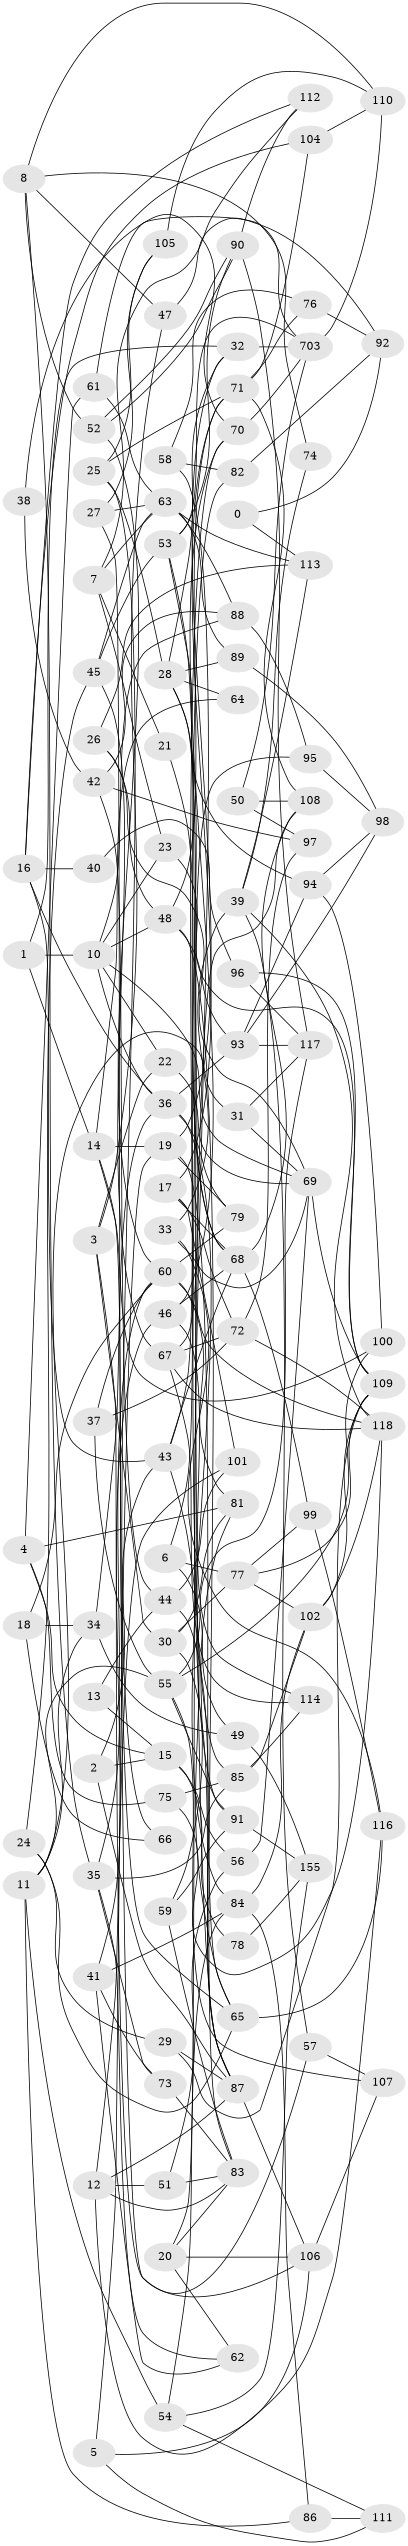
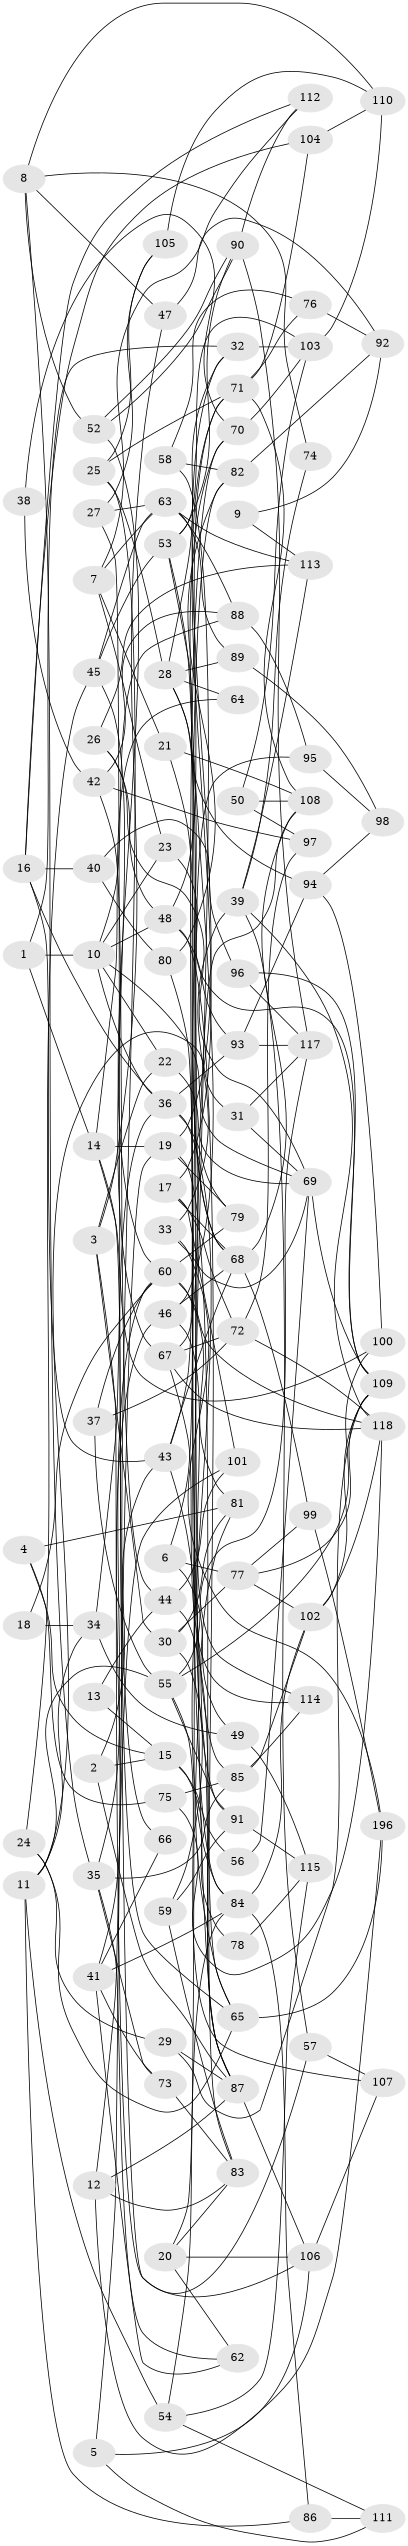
node "703": label "703" -> "103"
node "61": removed
node "0": label "0" -> "9"
edge "21" -- "108": added
edge "98" -- "93": removed
node "80": added
edge "18" -- "66": now "41" -- "66"
node "116": label "116" -> "196"
node "155": label "155" -> "115"
node "51": removed
